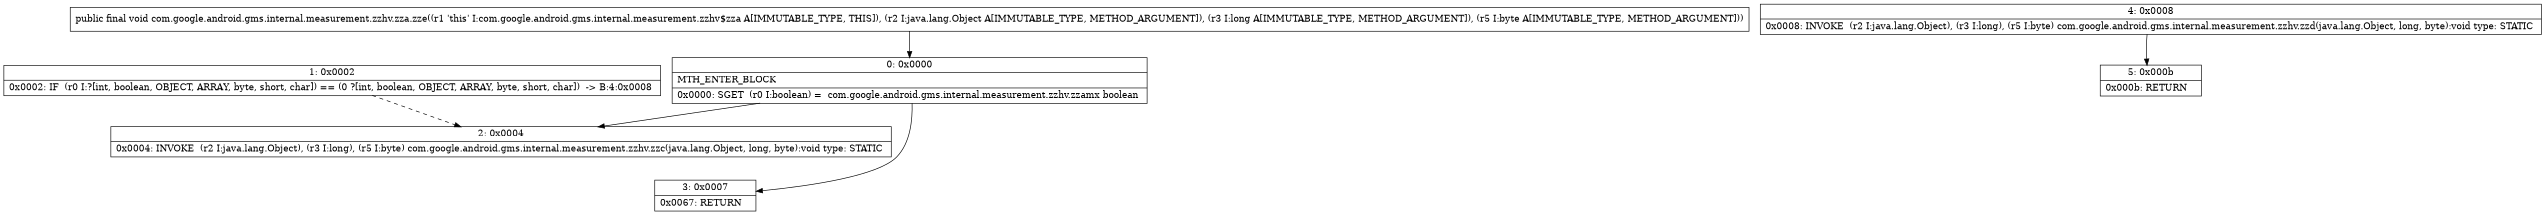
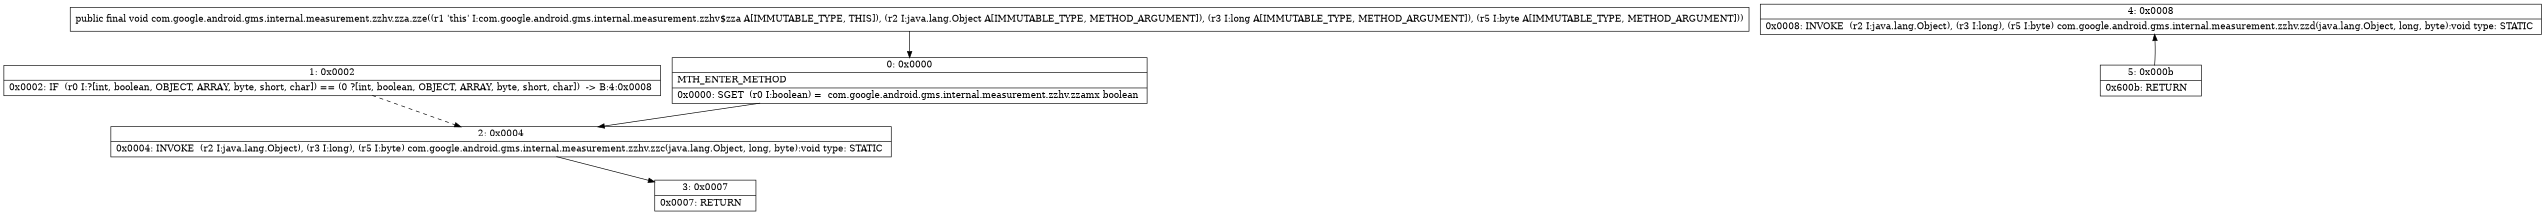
edge "4: 0x0008" -> "5: 0x000b": reversed
node "0: 0x0000": text "MTH_ENTER_BLOCK" -> "MTH_ENTER_METHOD"
node "5: 0x000b": text "0x000b: RETURN" -> "0x600b: RETURN"
edge "0: 0x0000" -> "3: 0x0007": now "2: 0x0004" -> "3: 0x0007"
node "3: 0x0007": text "0x0067: RETURN" -> "0x0007: RETURN"
